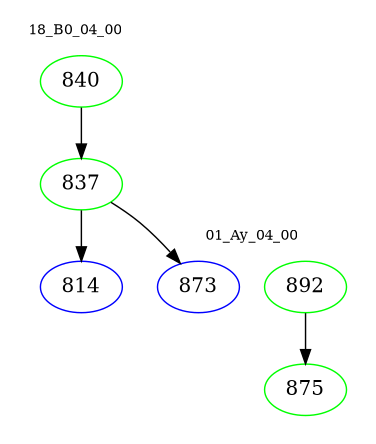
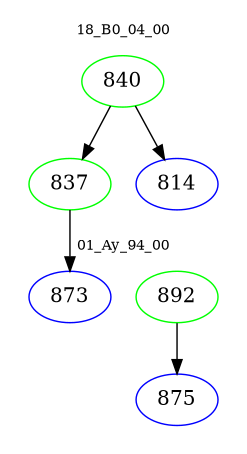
edge "837" -> "814": now "840" -> "814"
cluster "01_Ay_04_00": label "01_Ay_04_00" -> "01_Ay_94_00"
node "875": color green -> blue
